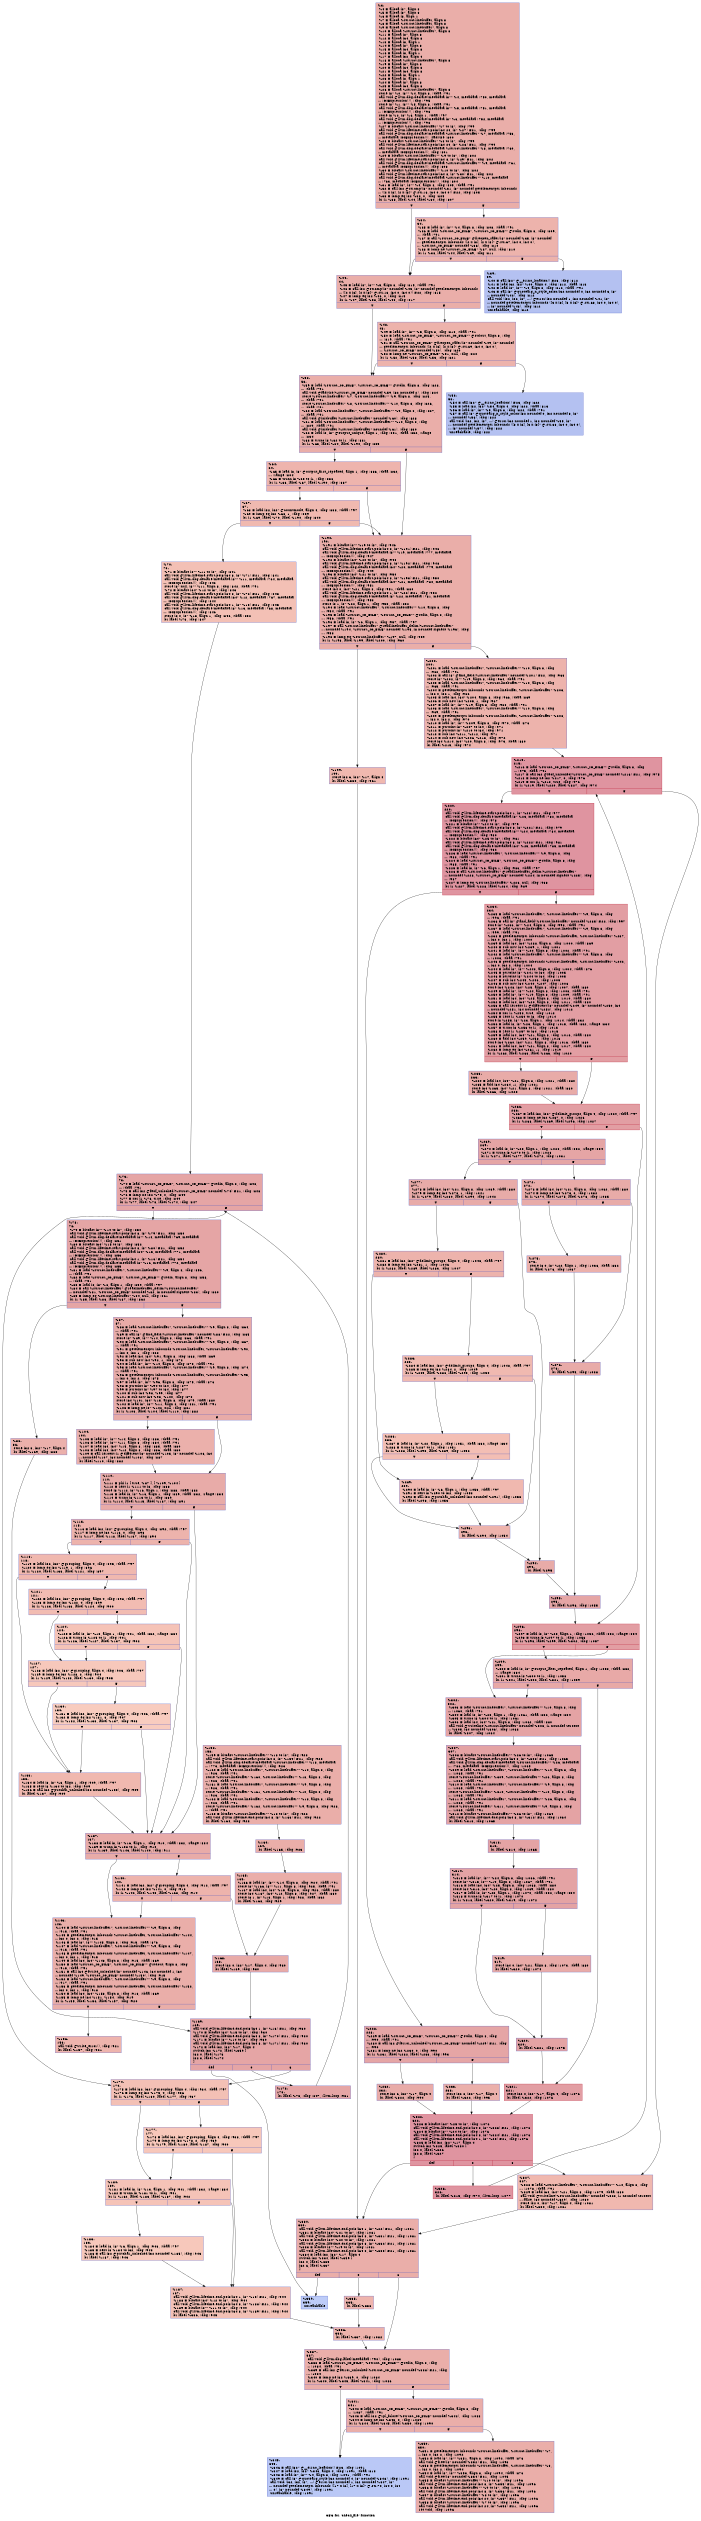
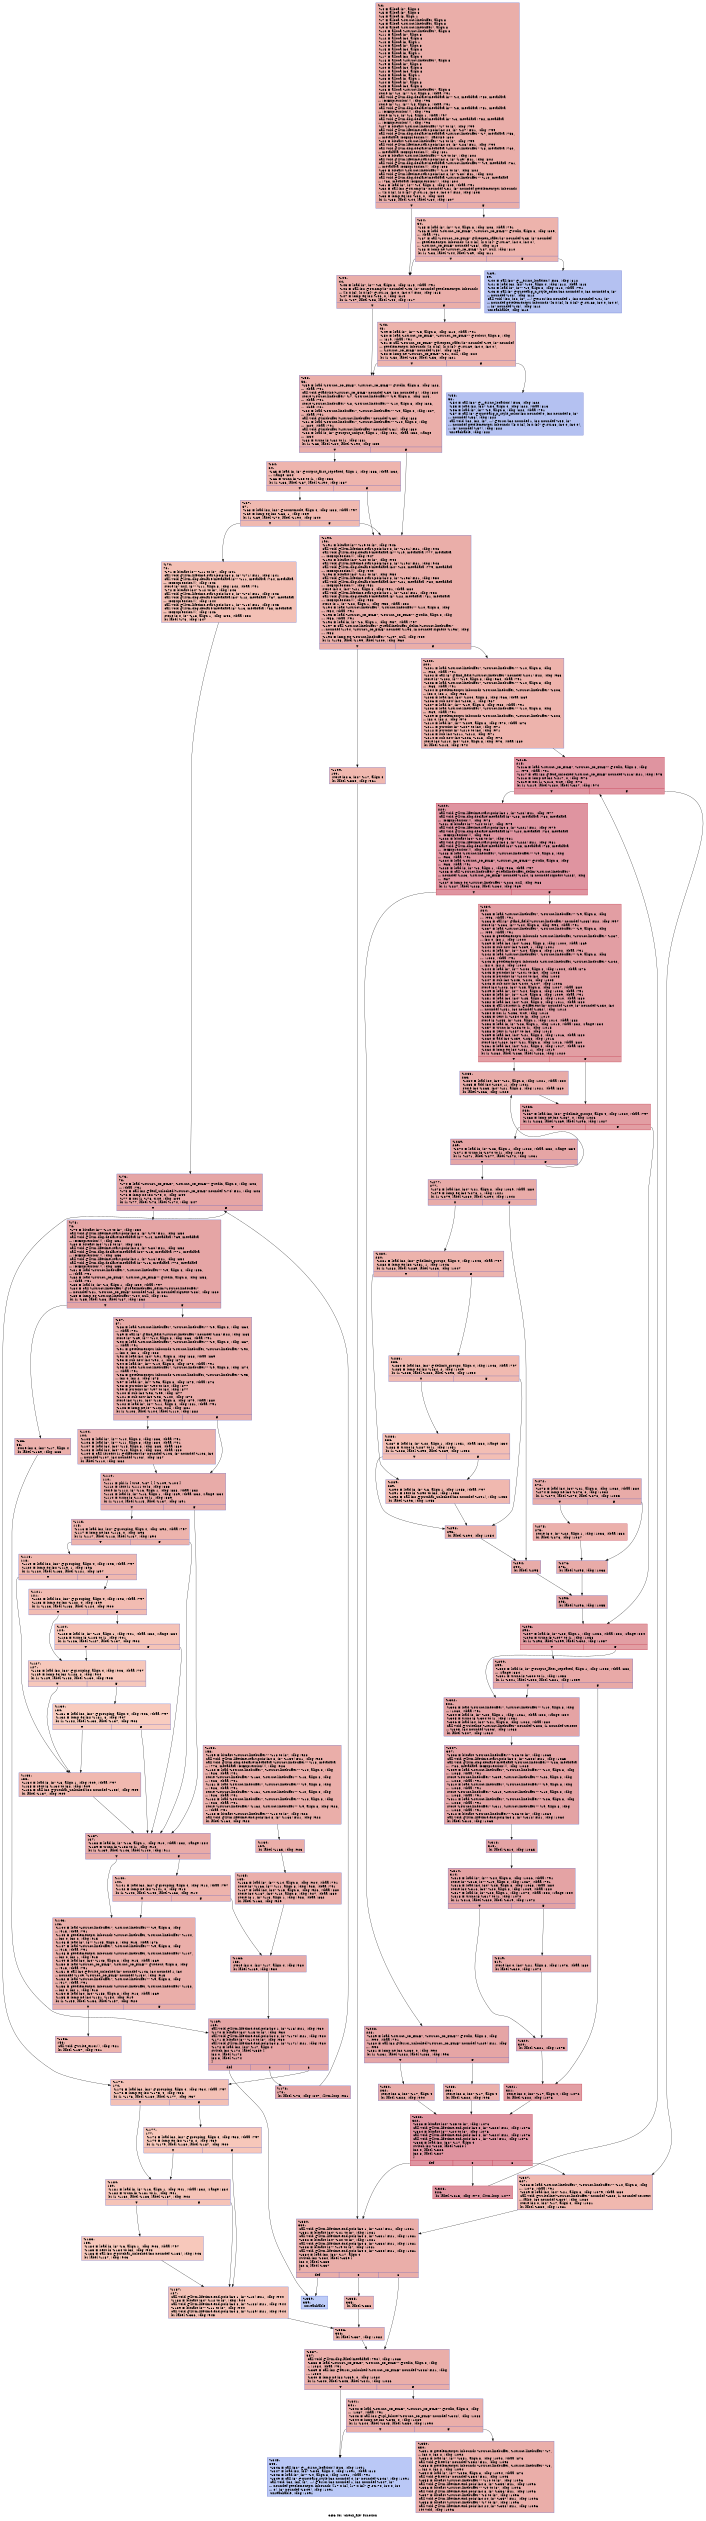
edge "%269:" -> "%272:": now "%269:" -> "%263:"
node "%275:": color #3d50c3ff -> #b70d28ff
